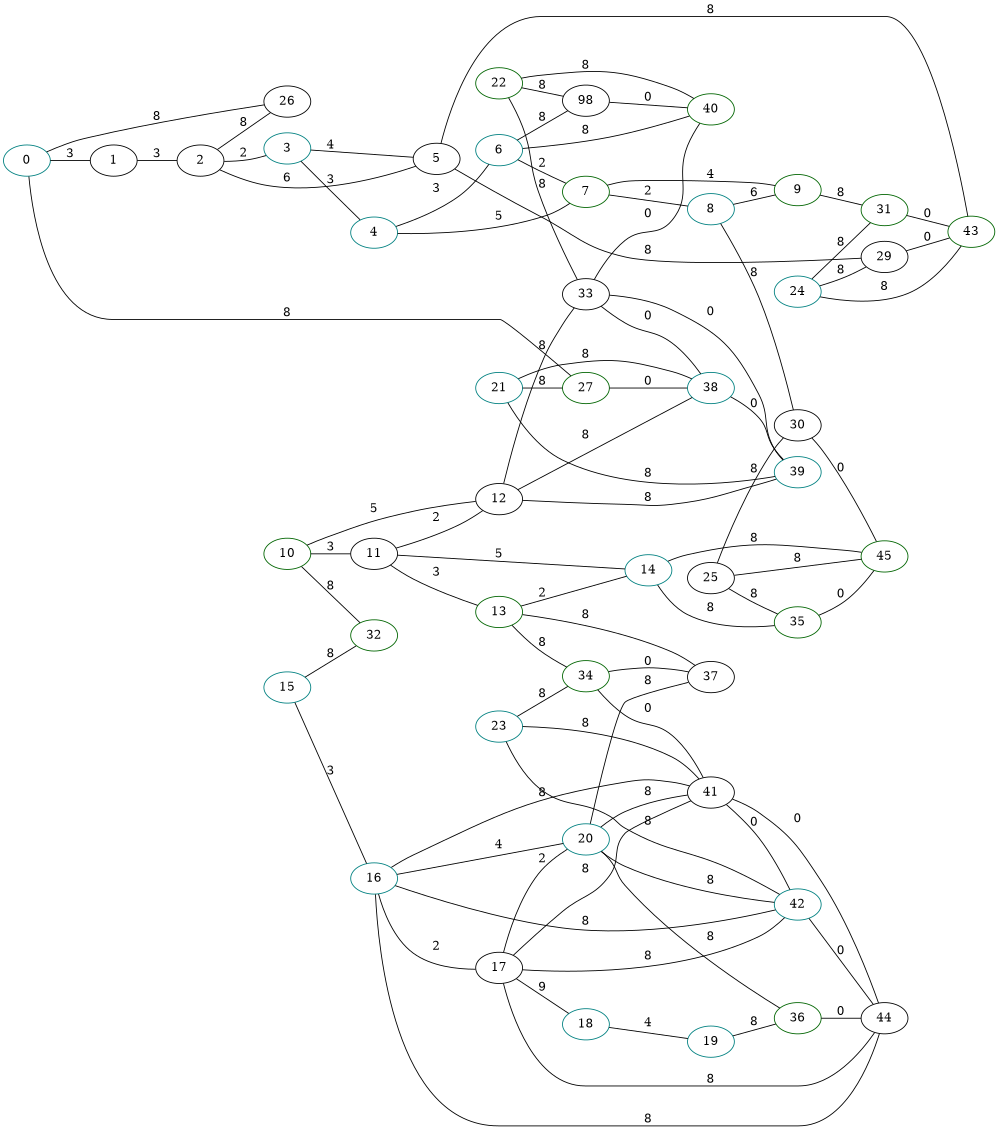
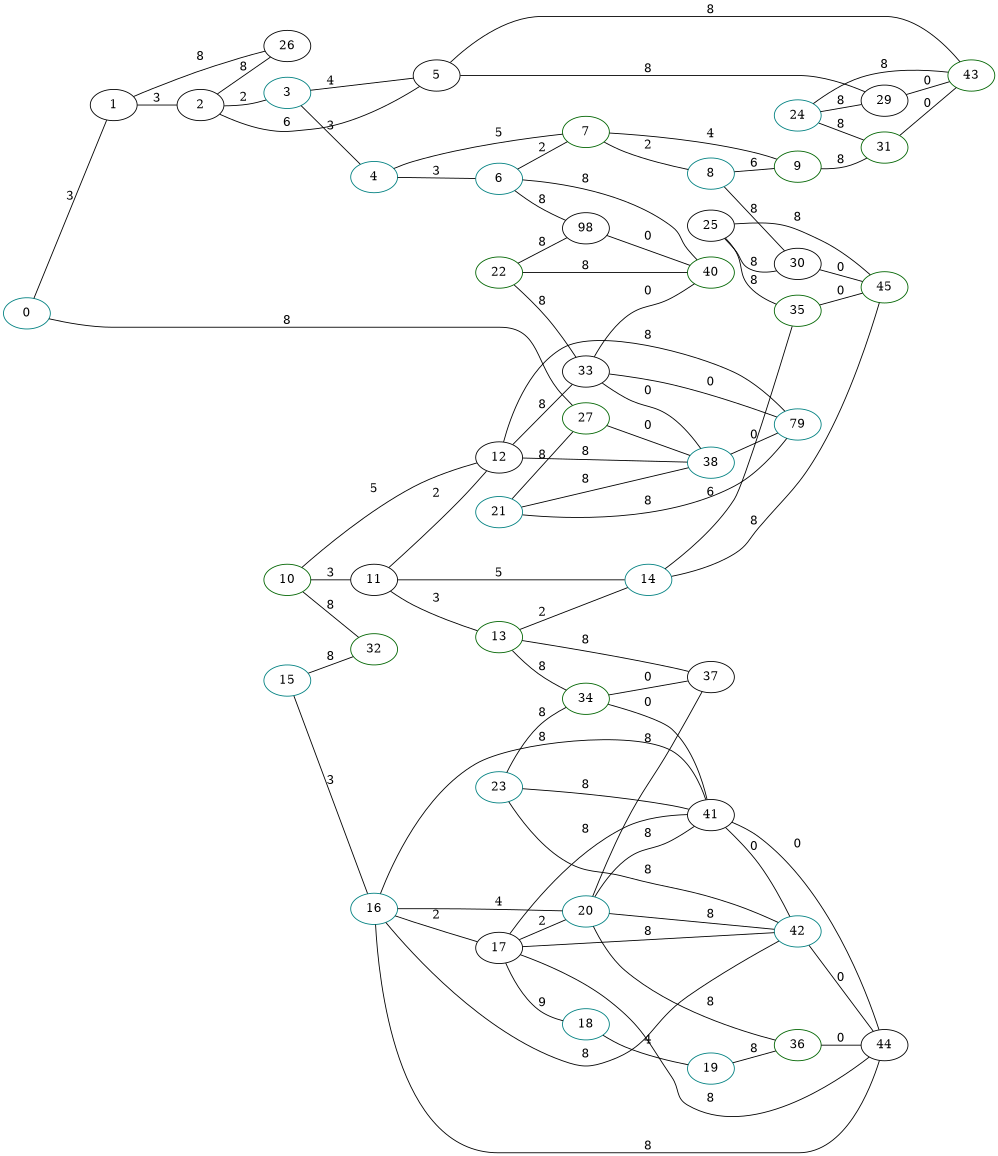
edge "26" -- "0": now "26" -- "1"
node "39": label "39" -> "79"
edge "14" -- "35": label "8" -> "6"
